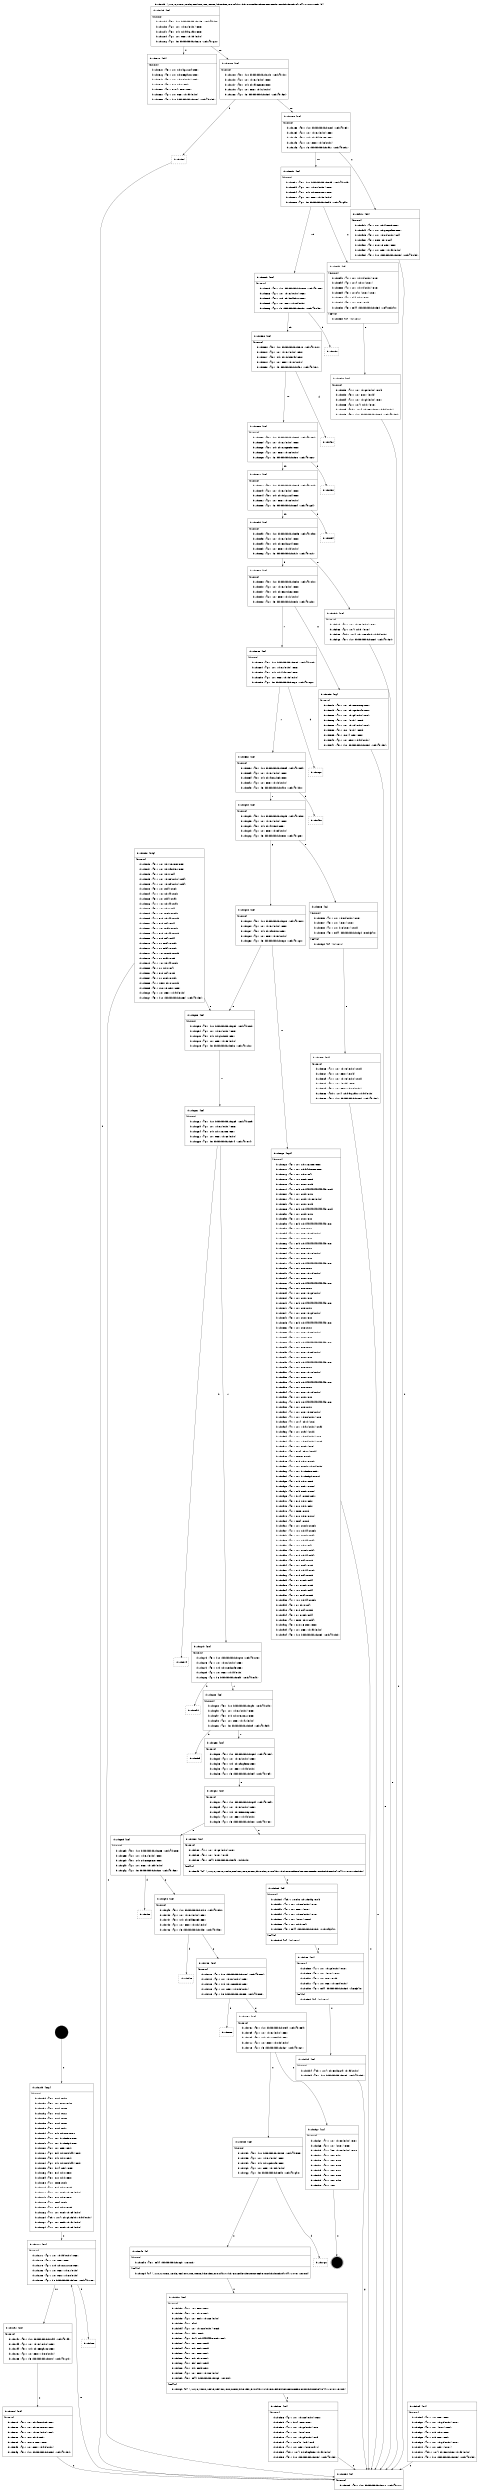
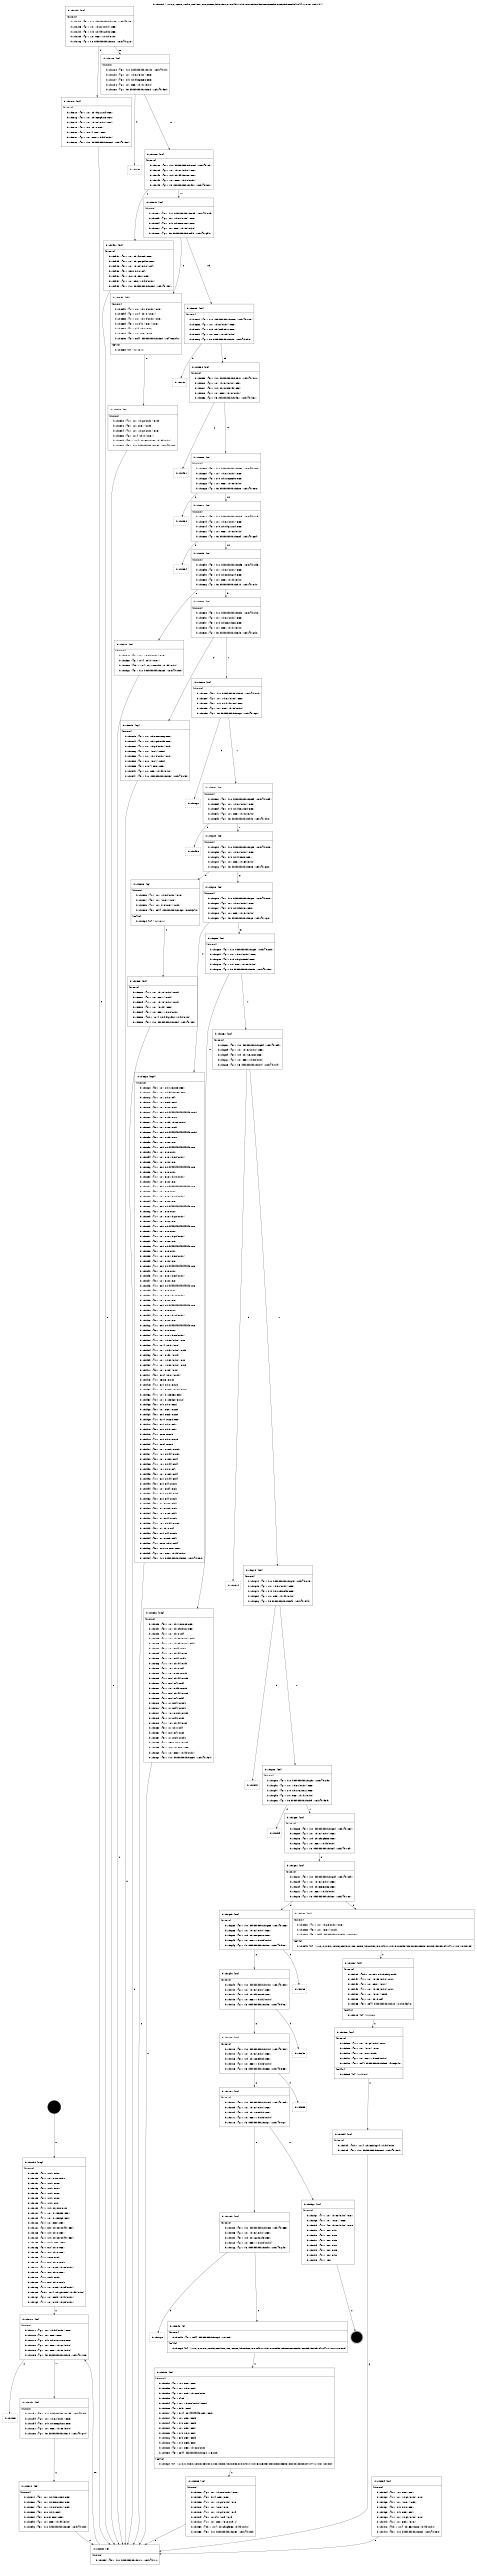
edge "0x401802 [106]" -> "0x401638 [28]": reversed
edge "0x401d5d" -> "0x40215d [5]": now "0x401a41 [30]" -> "0x40215d [5]"
